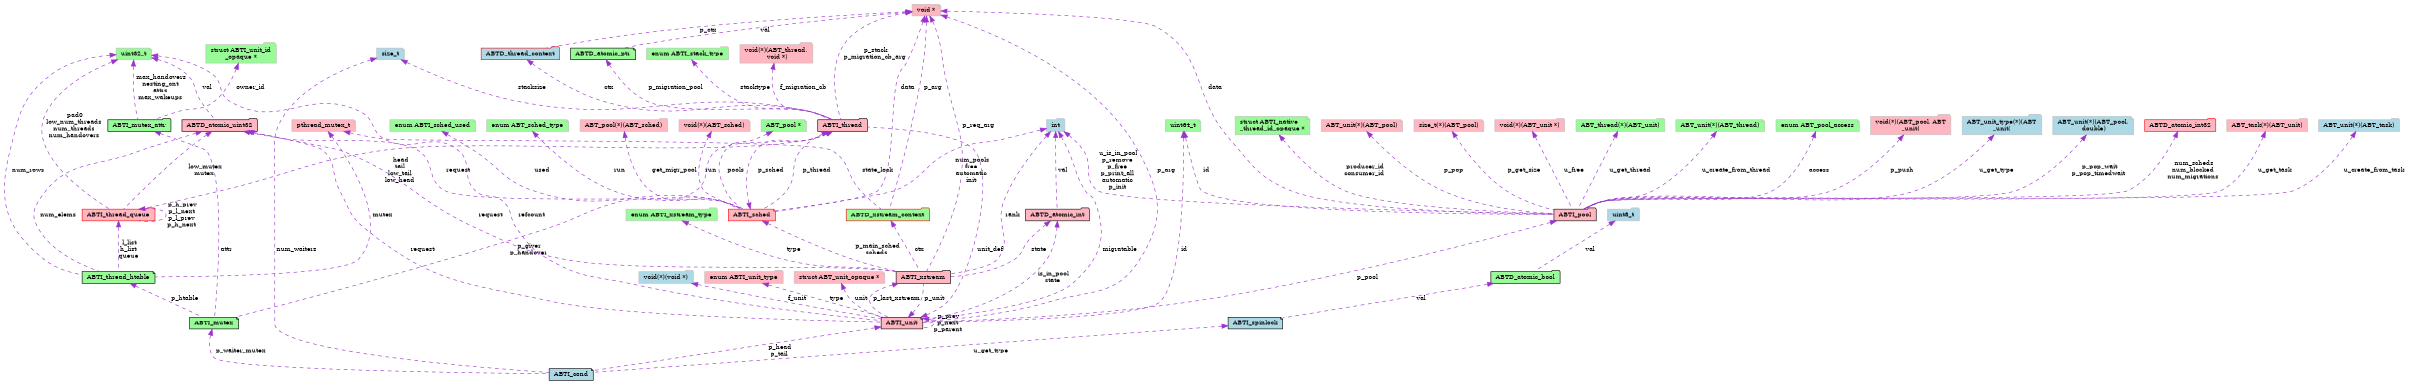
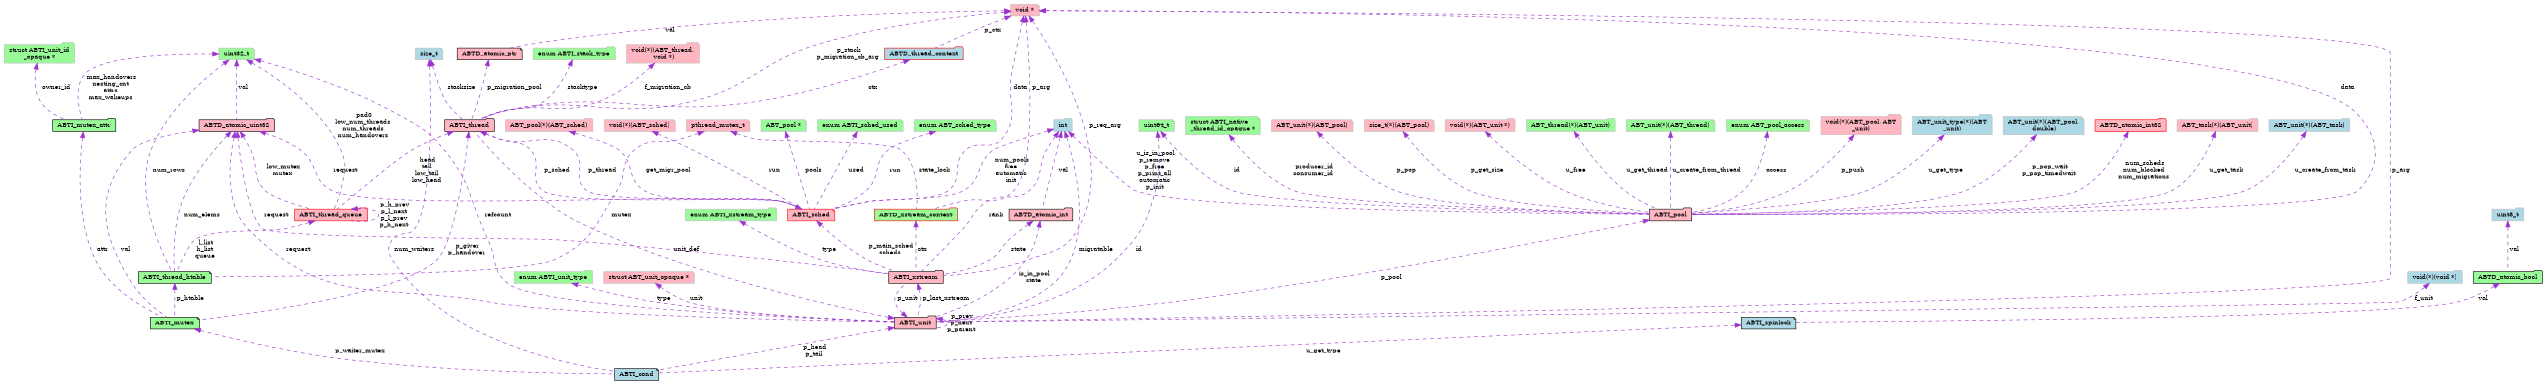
node "ABTD_atomic_ptr": fillcolor palegreen -> lightpink
edge "ABTI_mutex" -> "ABTD_atomic_uint32": added, label "val"
node "enum ABTI_unit_type": fillcolor lightpink -> palegreen
node "ABTI_unit": shape note -> folder
